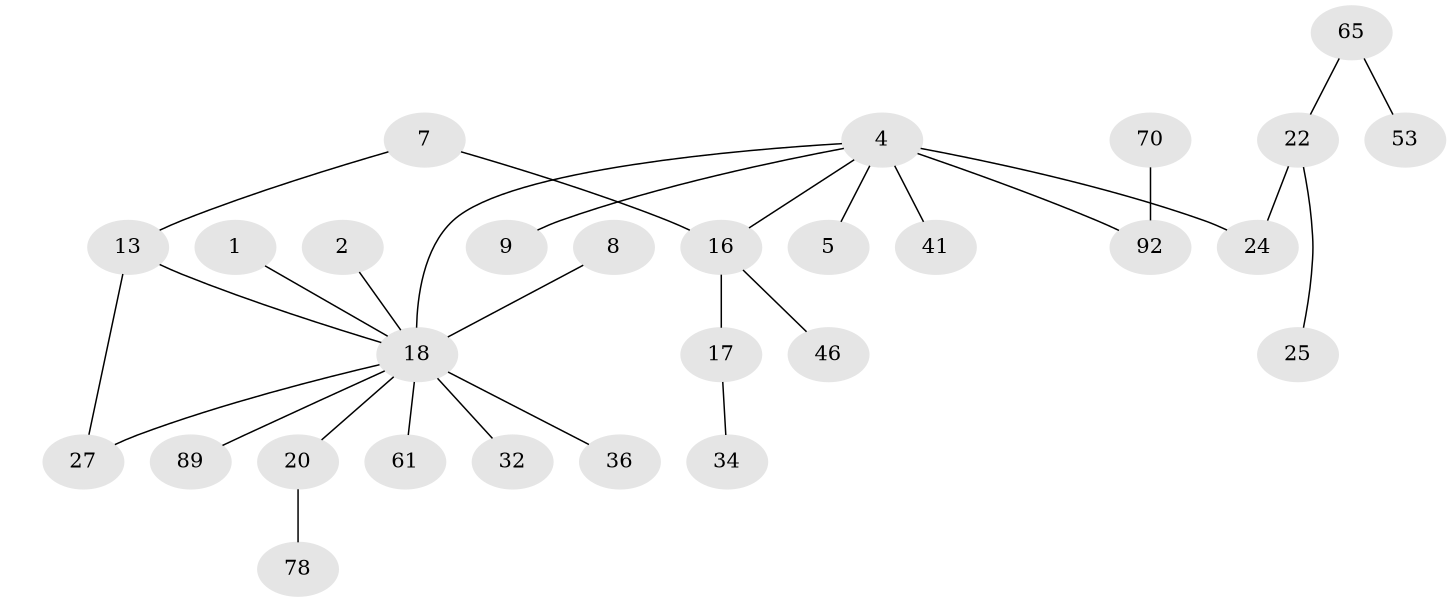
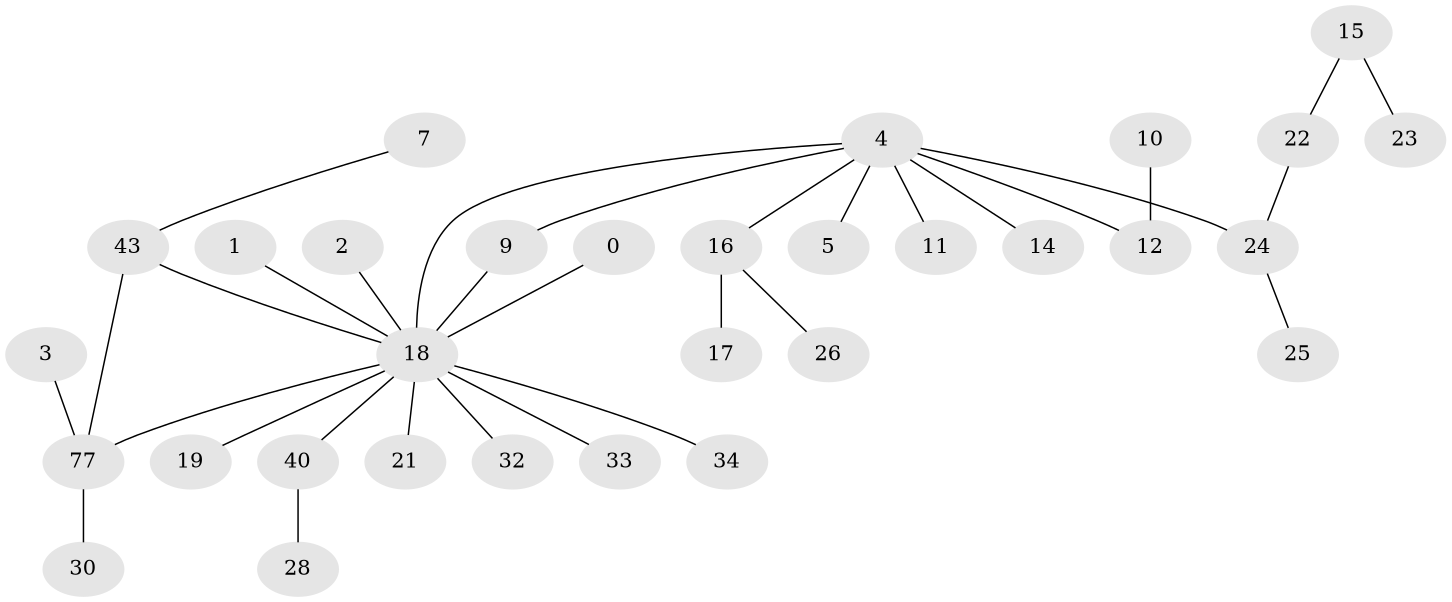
node "65": label "65" -> "15"
node "70": label "70" -> "10"
node "53": label "53" -> "23"
edge "7" -- "16": removed
node "13": label "13" -> "43"
node "8": label "8" -> "0"
node "41": label "41" -> "11"
node "14": added
node "92": label "92" -> "12"
edge "22" -- "25": now "24" -- "25"
edge "9" -- "18": added
node "3": added
node "46": label "46" -> "26"
edge "17" -- "34": now "18" -- "34"
node "27": label "27" -> "77"
node "89": label "89" -> "19"
node "20": label "20" -> "40"
node "61": label "61" -> "21"
node "36": label "36" -> "33"
node "30": added
node "78": label "78" -> "28"
